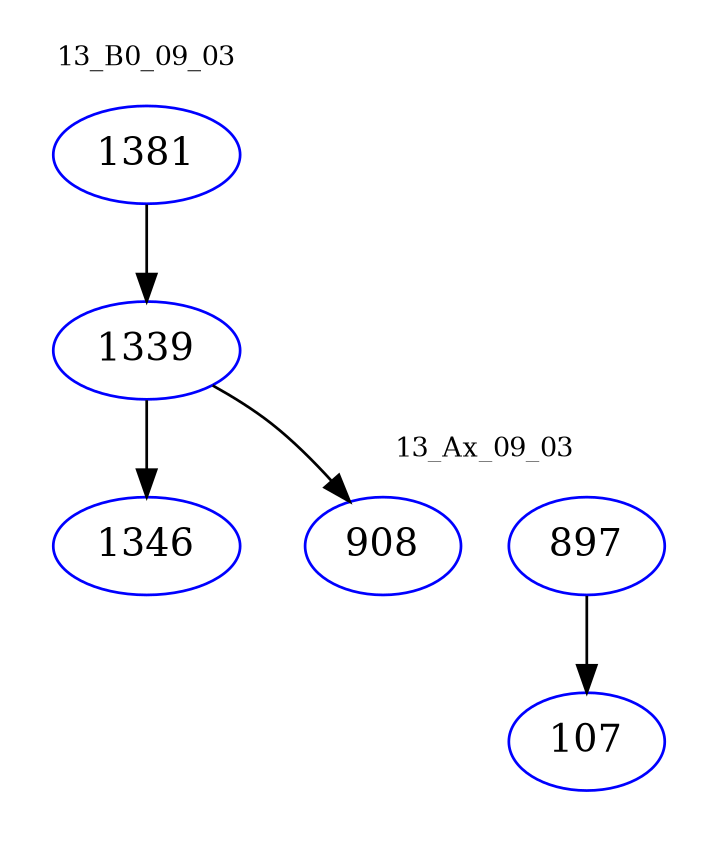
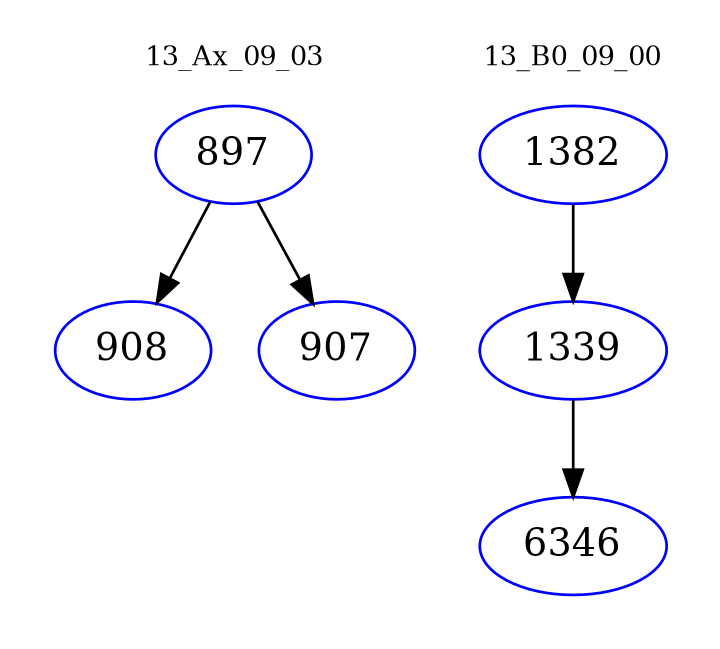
cluster "13_B0_09_03": label "13_B0_09_03" -> "13_B0_09_00"
node "1381": label "1381" -> "1382"
edge "1339" -> "908": now "897" -> "908"
node "1346": label "1346" -> "6346"
node "107": label "107" -> "907"
